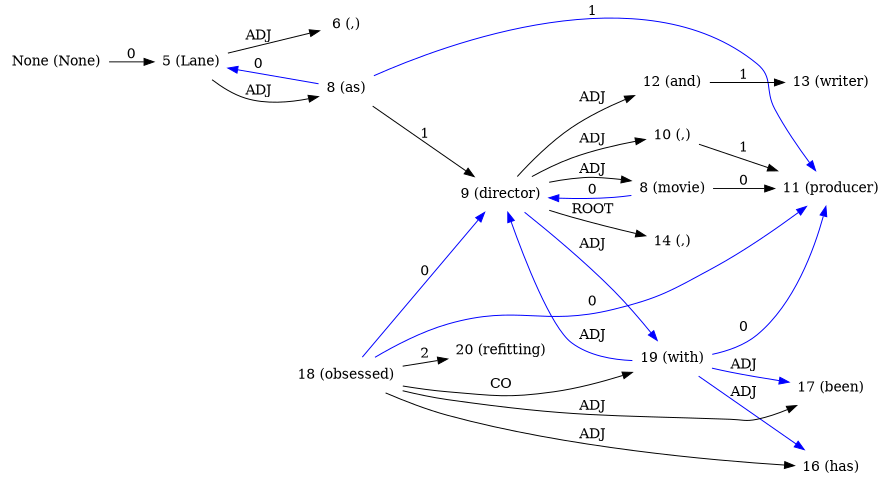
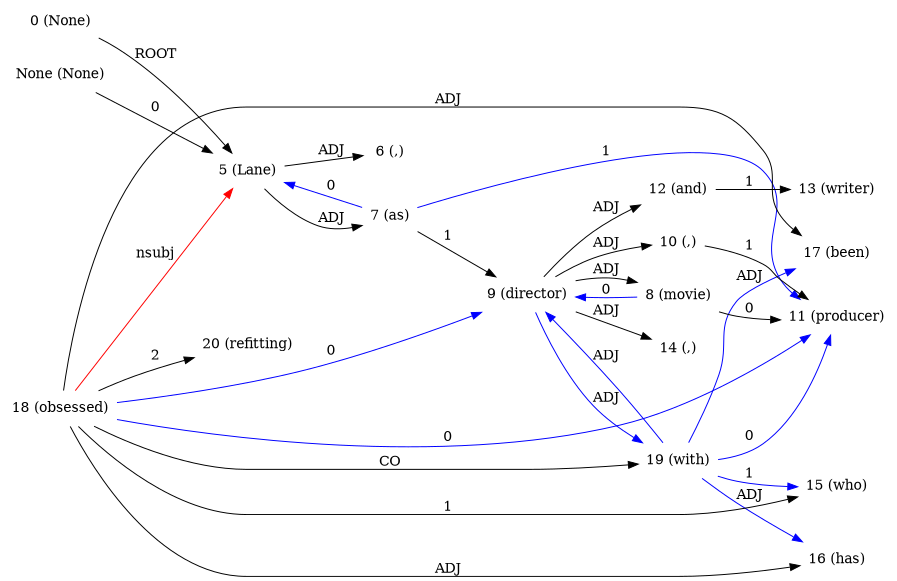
node "0 (None)": added
node "8 (as)": label "8 (as)" -> "7 (as)"
edge "9 (director)" -> "14 (,)": label "ROOT" -> "ADJ"
edge "18 (obsessed)" -> "5 (Lane)": added, label "nsubj"
node "15 (who)": added
